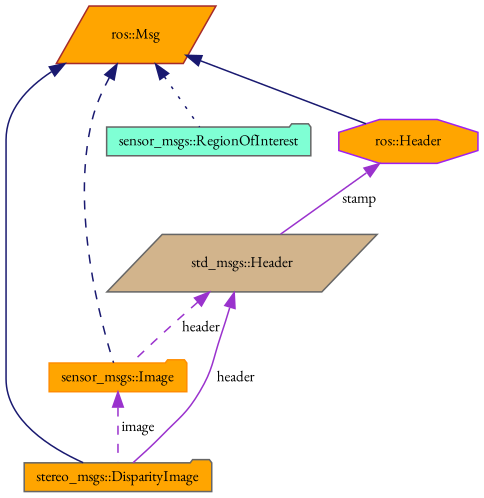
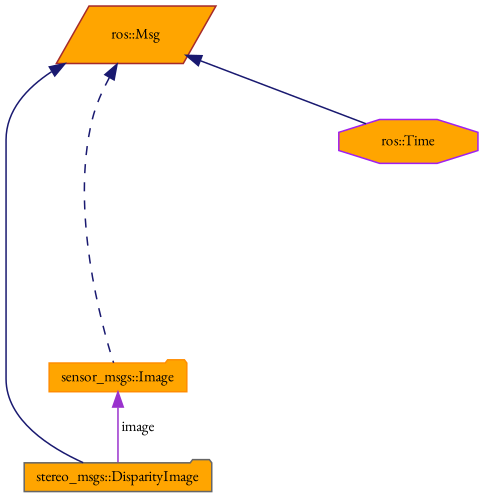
node "sensor_msgs::RegionOfInterest": removed
node "ros::Header": label "ros::Header" -> "ros::Time"
node "std_msgs::Header": removed
edge "stereo_msgs::DisparityImage" -> "sensor_msgs::Image": style dashed -> solid
